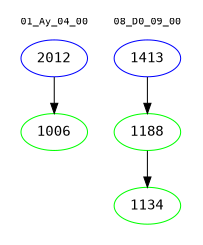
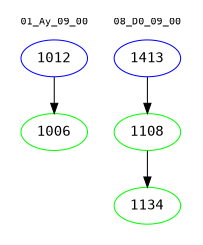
cluster "01_Ay_04_00": label "01_Ay_04_00" -> "01_Ay_09_00"
node "2012": label "2012" -> "1012"
node "1188": label "1188" -> "1108"
